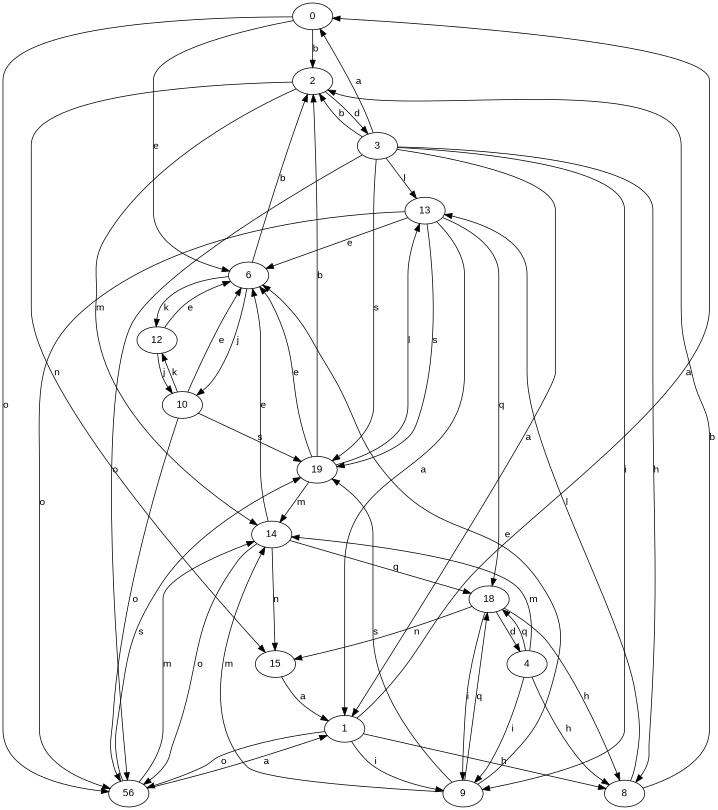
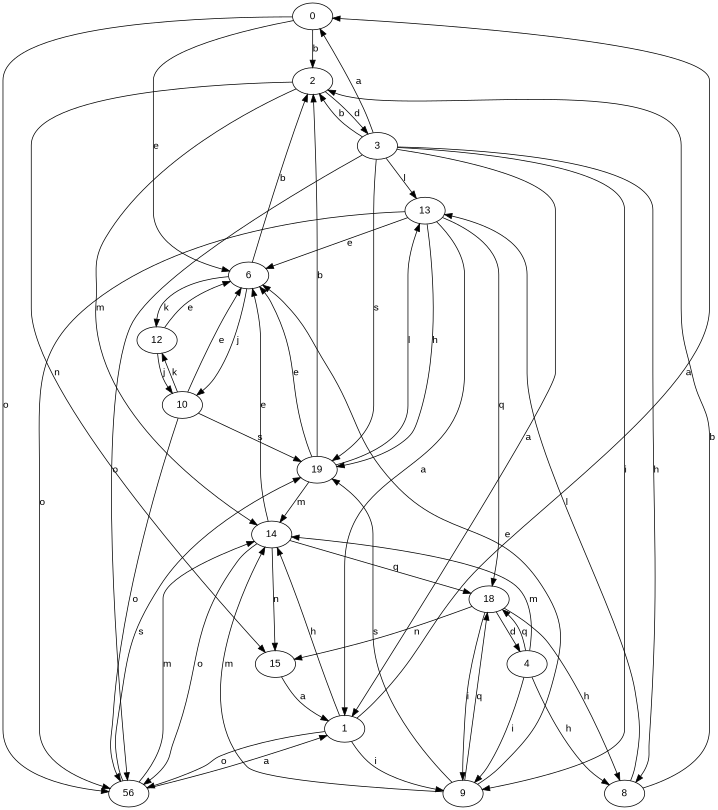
edge "13" -> "19": label "s" -> "h"
edge "1" -> "8": now "1" -> "14"
